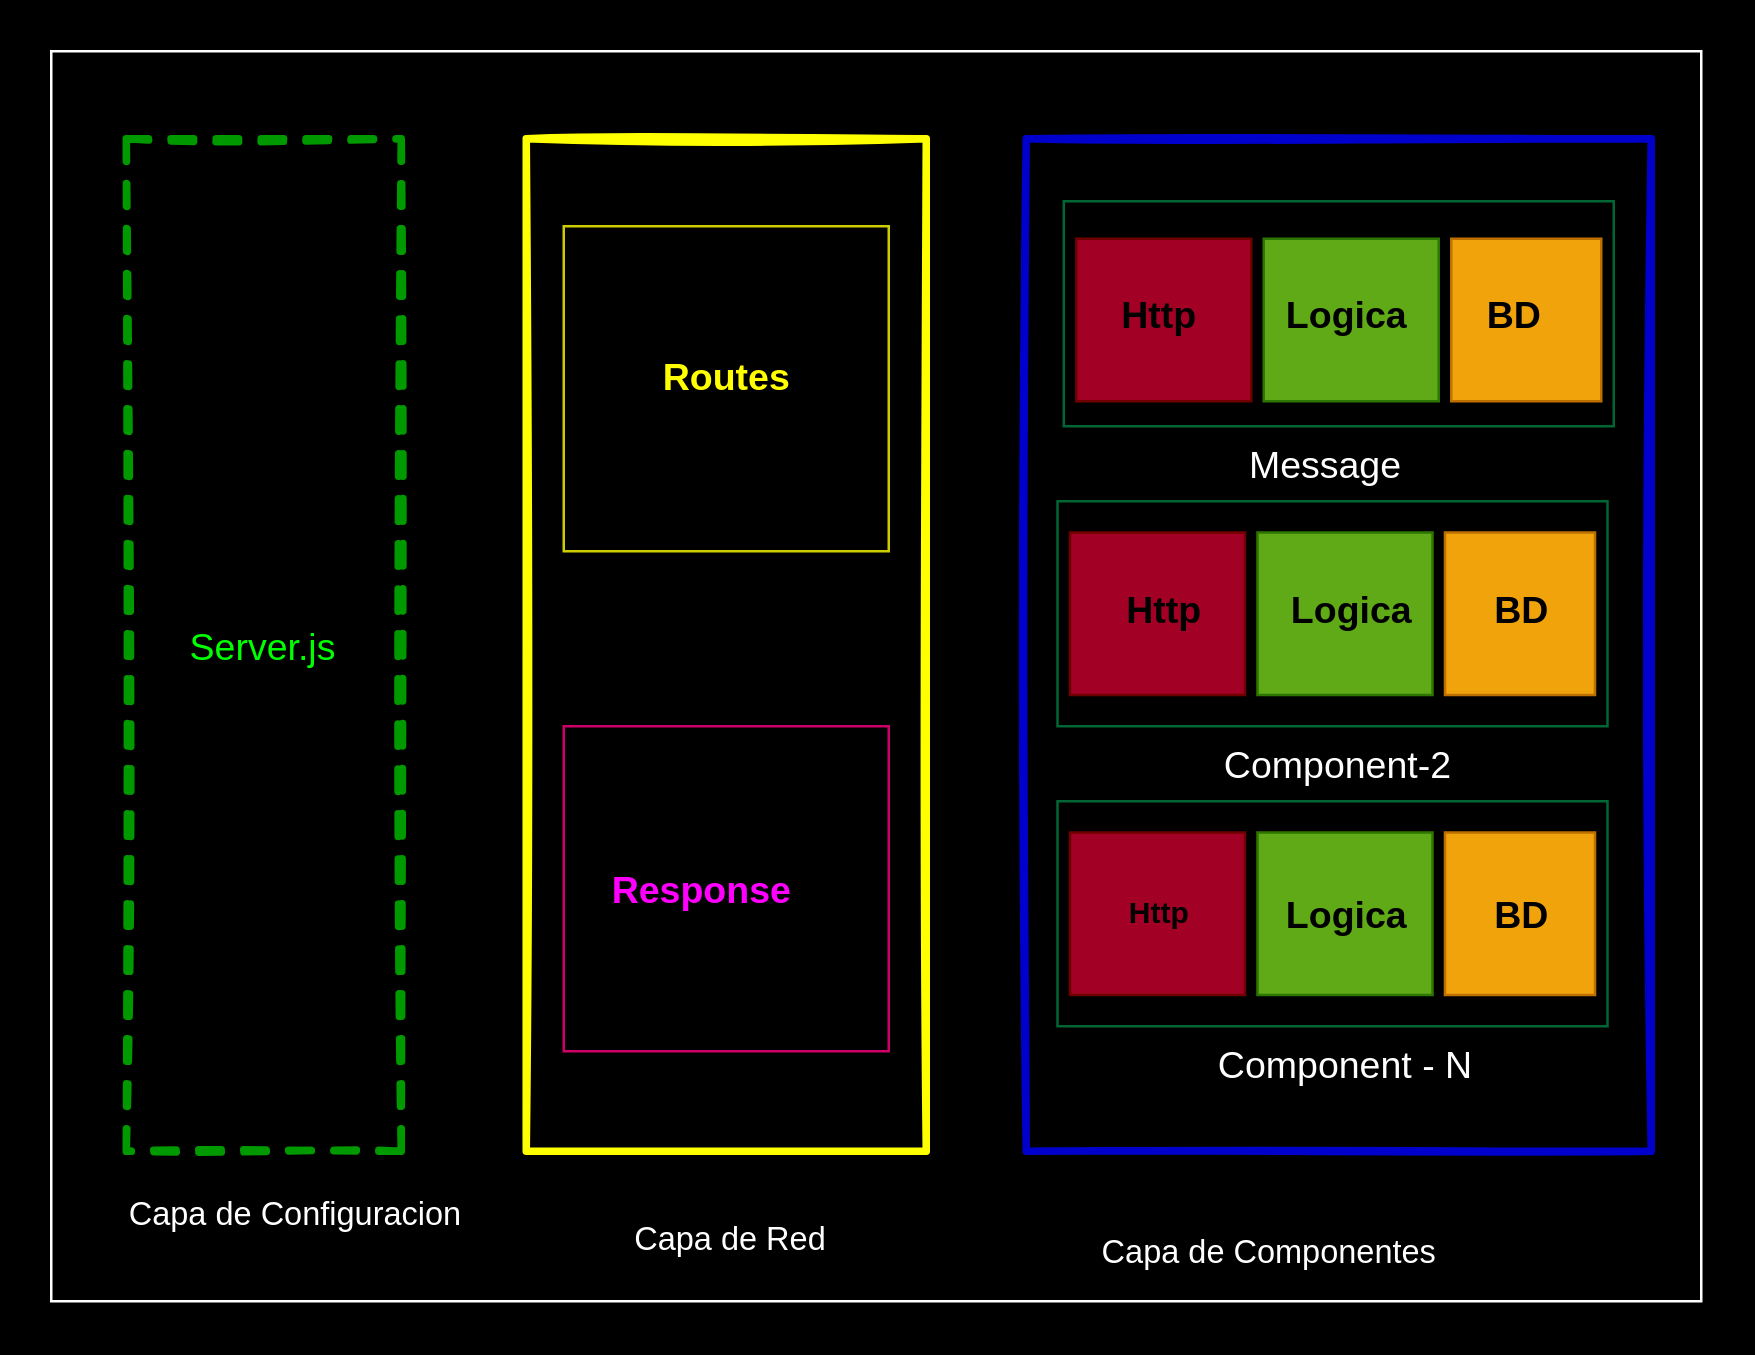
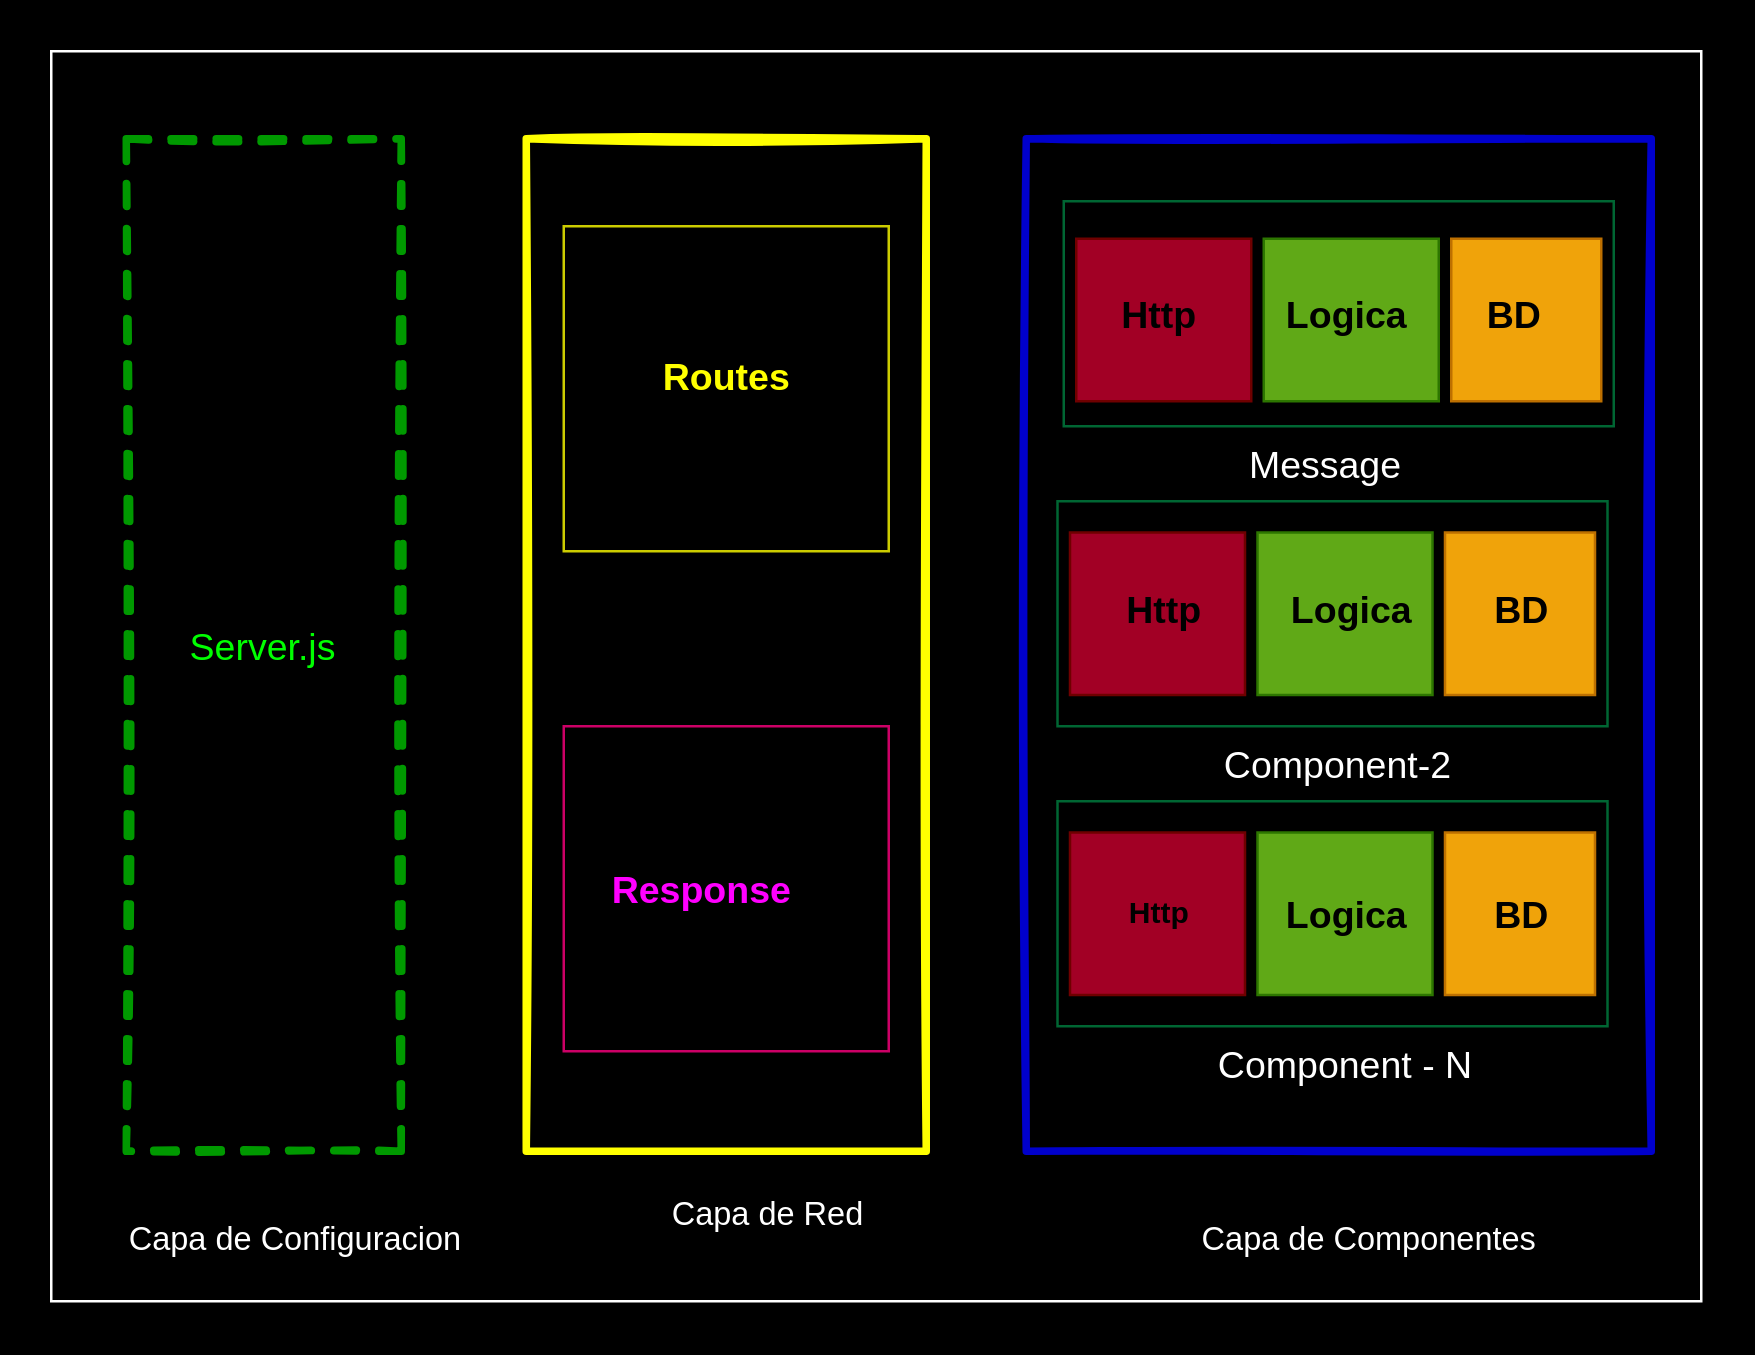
node "Capa de Configuracion": moved (295, 1214) -> (295, 1239)
node "Capa de Red": moved (729, 1239) -> (767, 1214)
node "Capa de Componentes": moved (1270, 1251) -> (1370, 1239)
